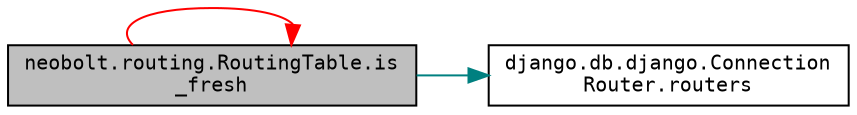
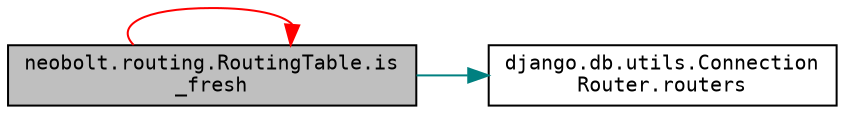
node "django.db.django.Connection Router.routers": label "django.db.django.Connection Router.routers" -> "django.db.utils.Connection Router.routers"
